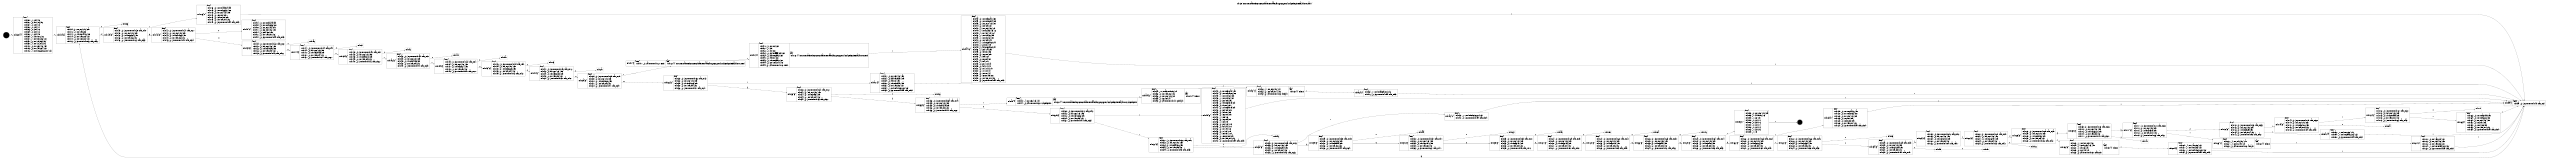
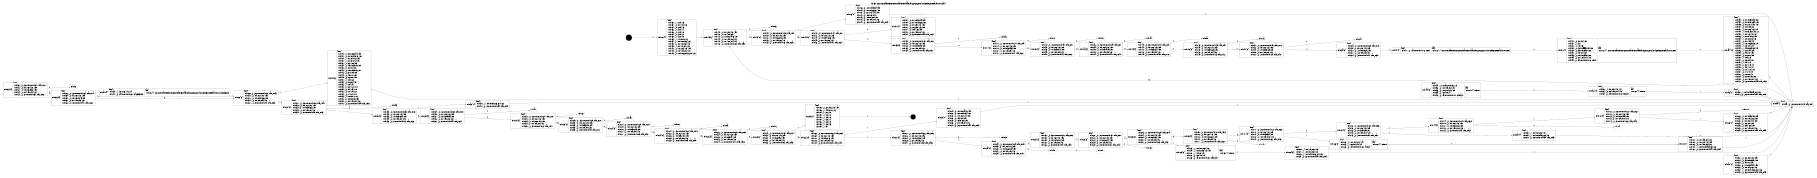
node "0x401523 [25]": removed
edge "0x401a40 [9]" -> "0x401a49 [23]": now "0x401a40 [9]" -> "0x40156e [25]"
